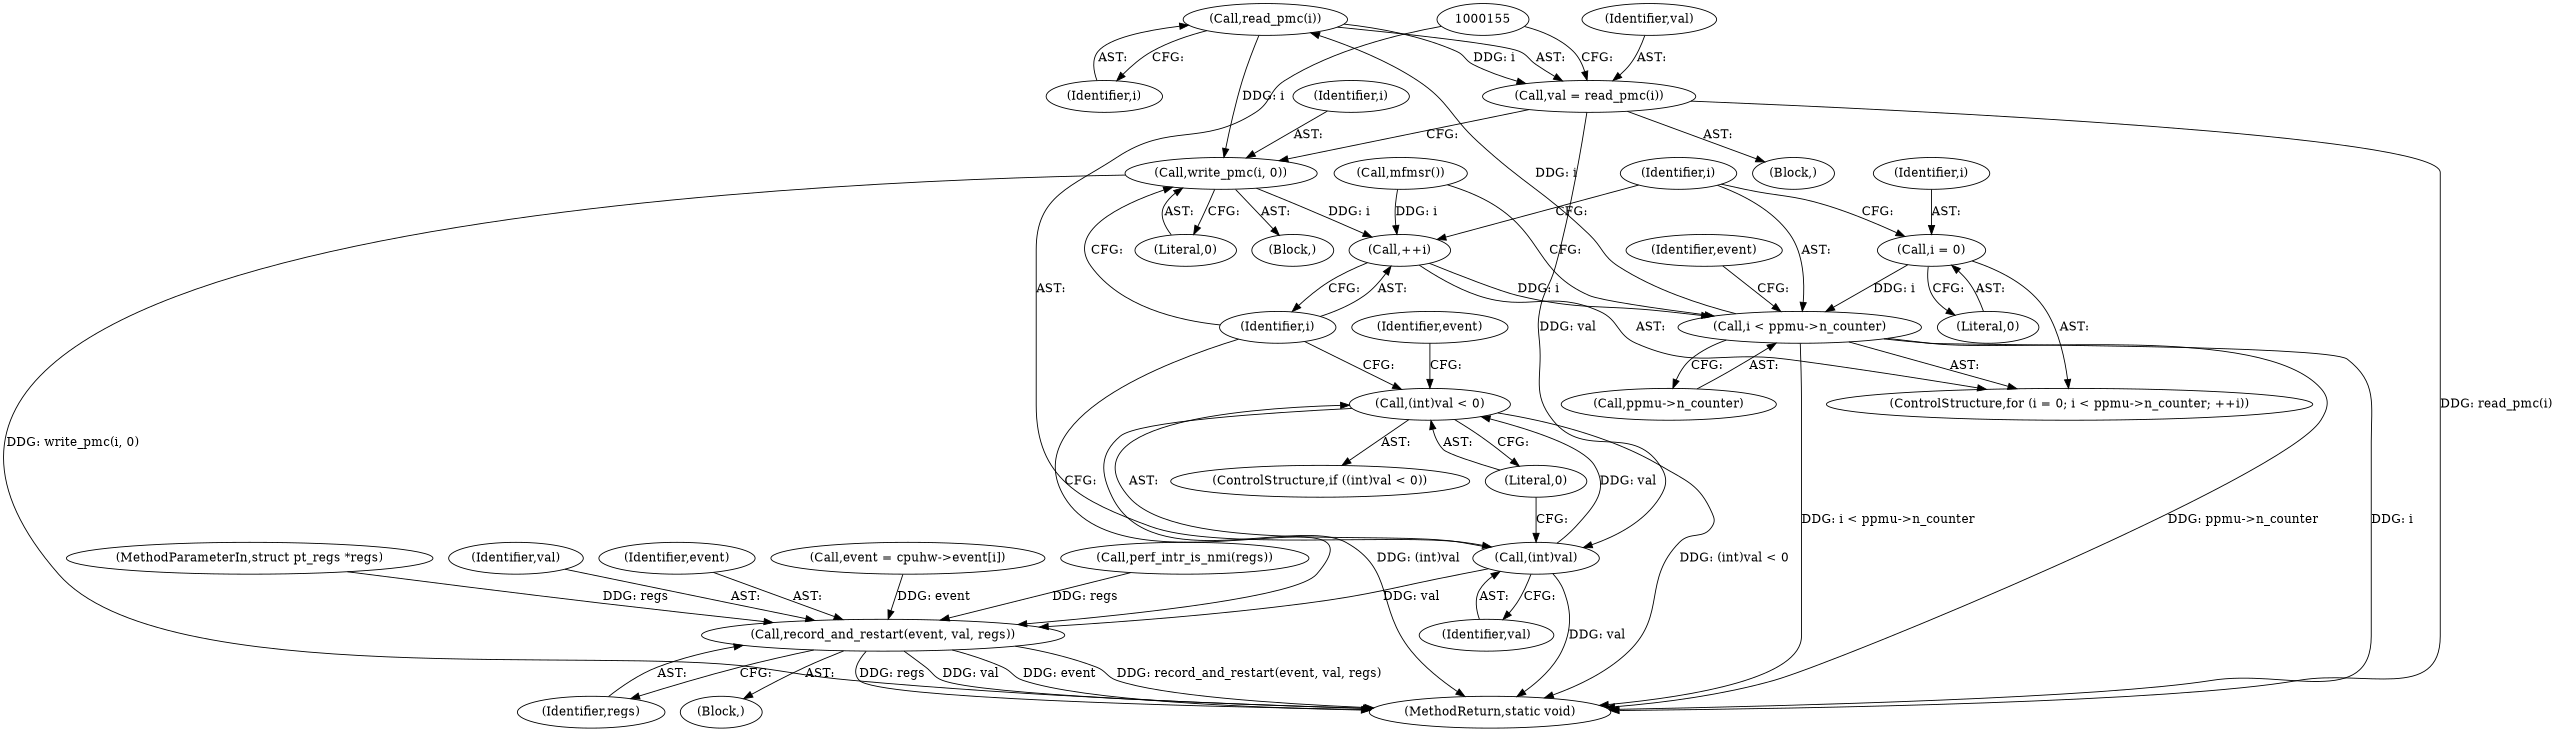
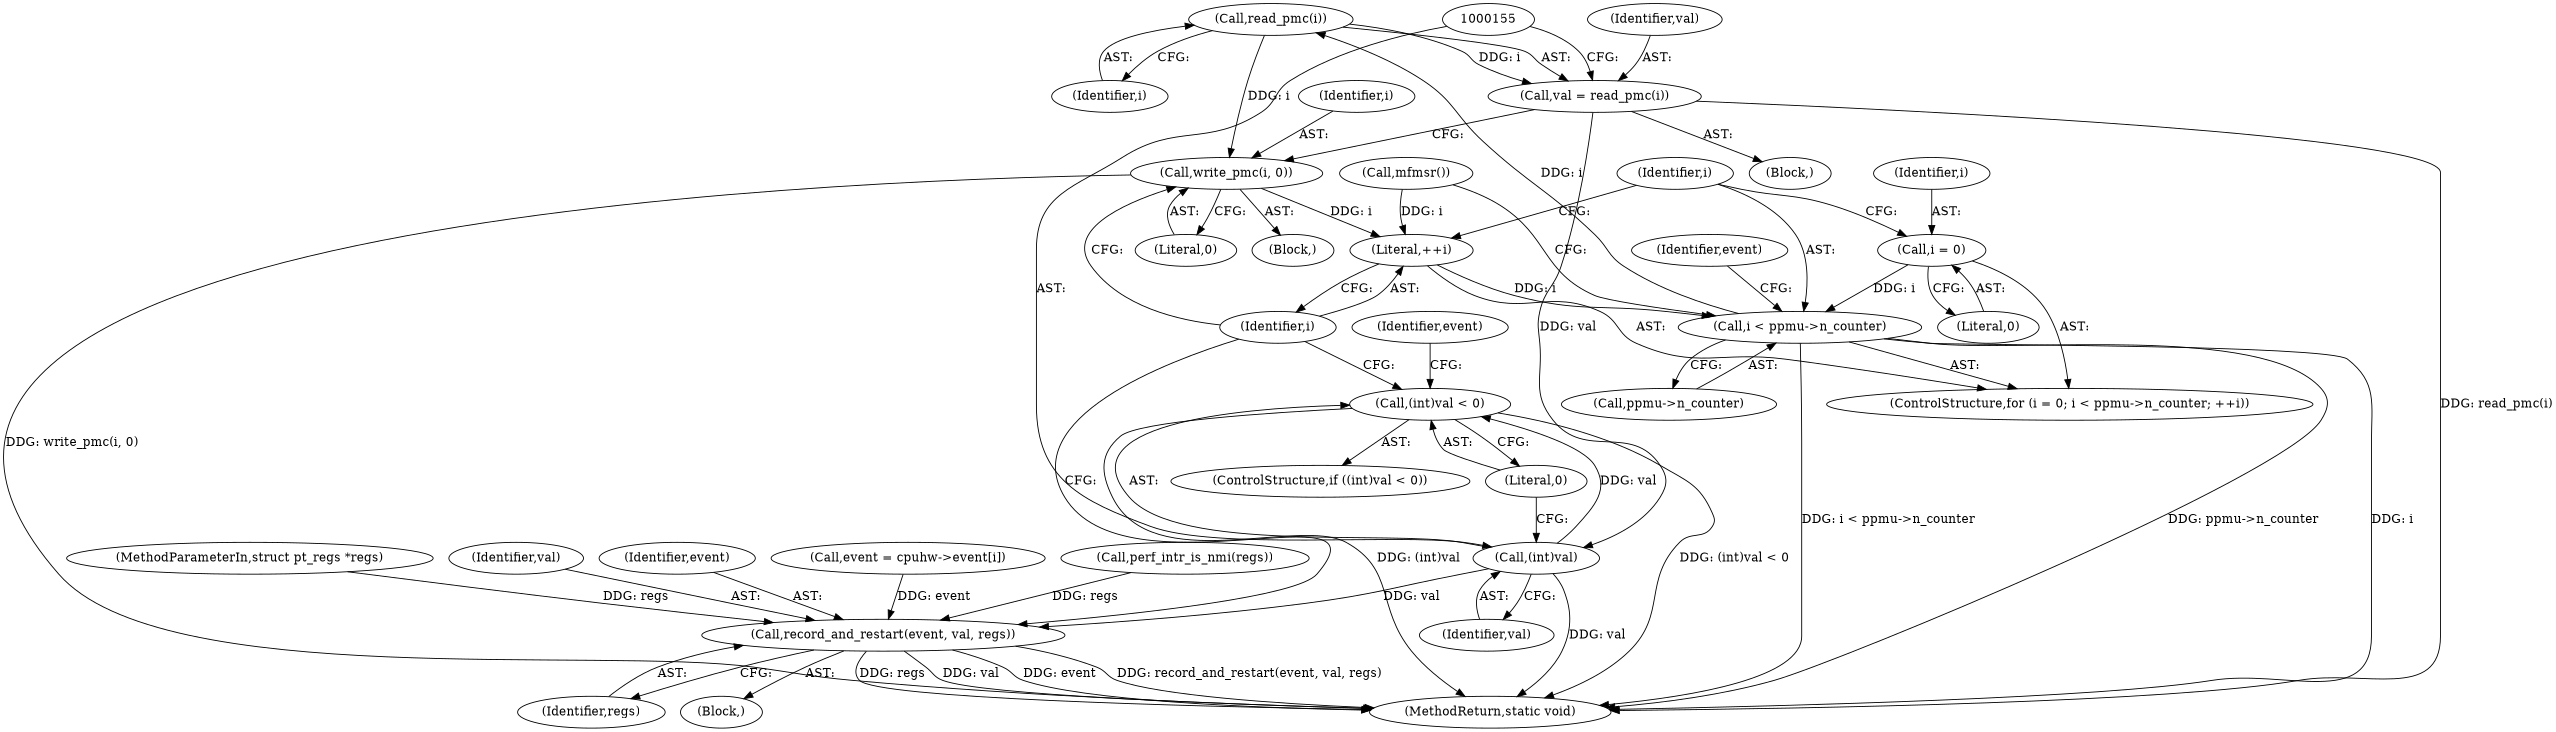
node "(Call,++i)": label "(Call,++i)" -> "(Literal,++i)"
